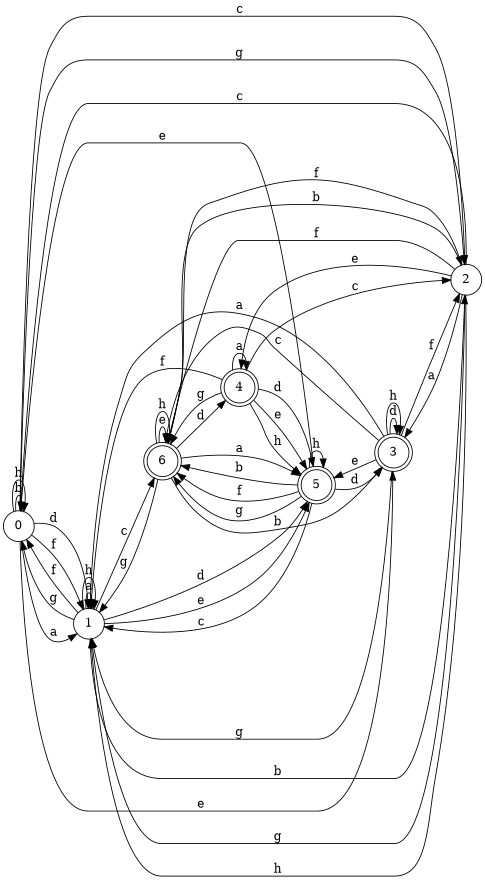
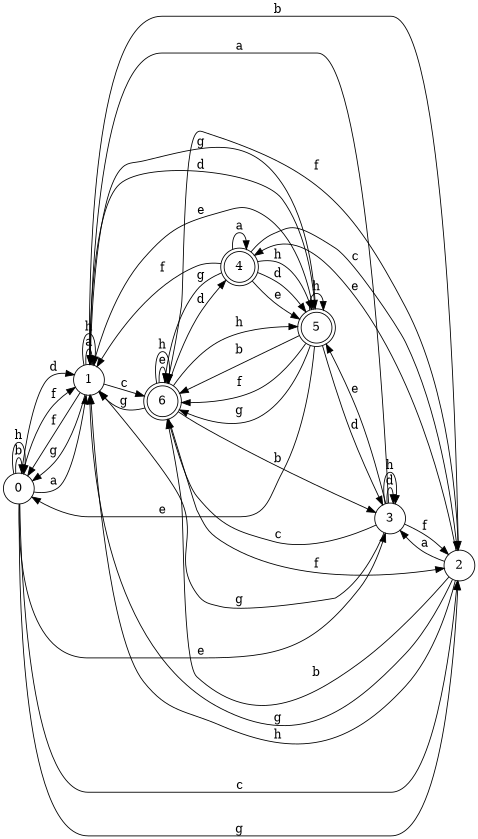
edge "2" -> "0": removed, label "c"
edge "6" -> "5": label "a" -> "h"
node "3": shape doublecircle -> circle
edge "5" -> "1": label "c" -> "g"
